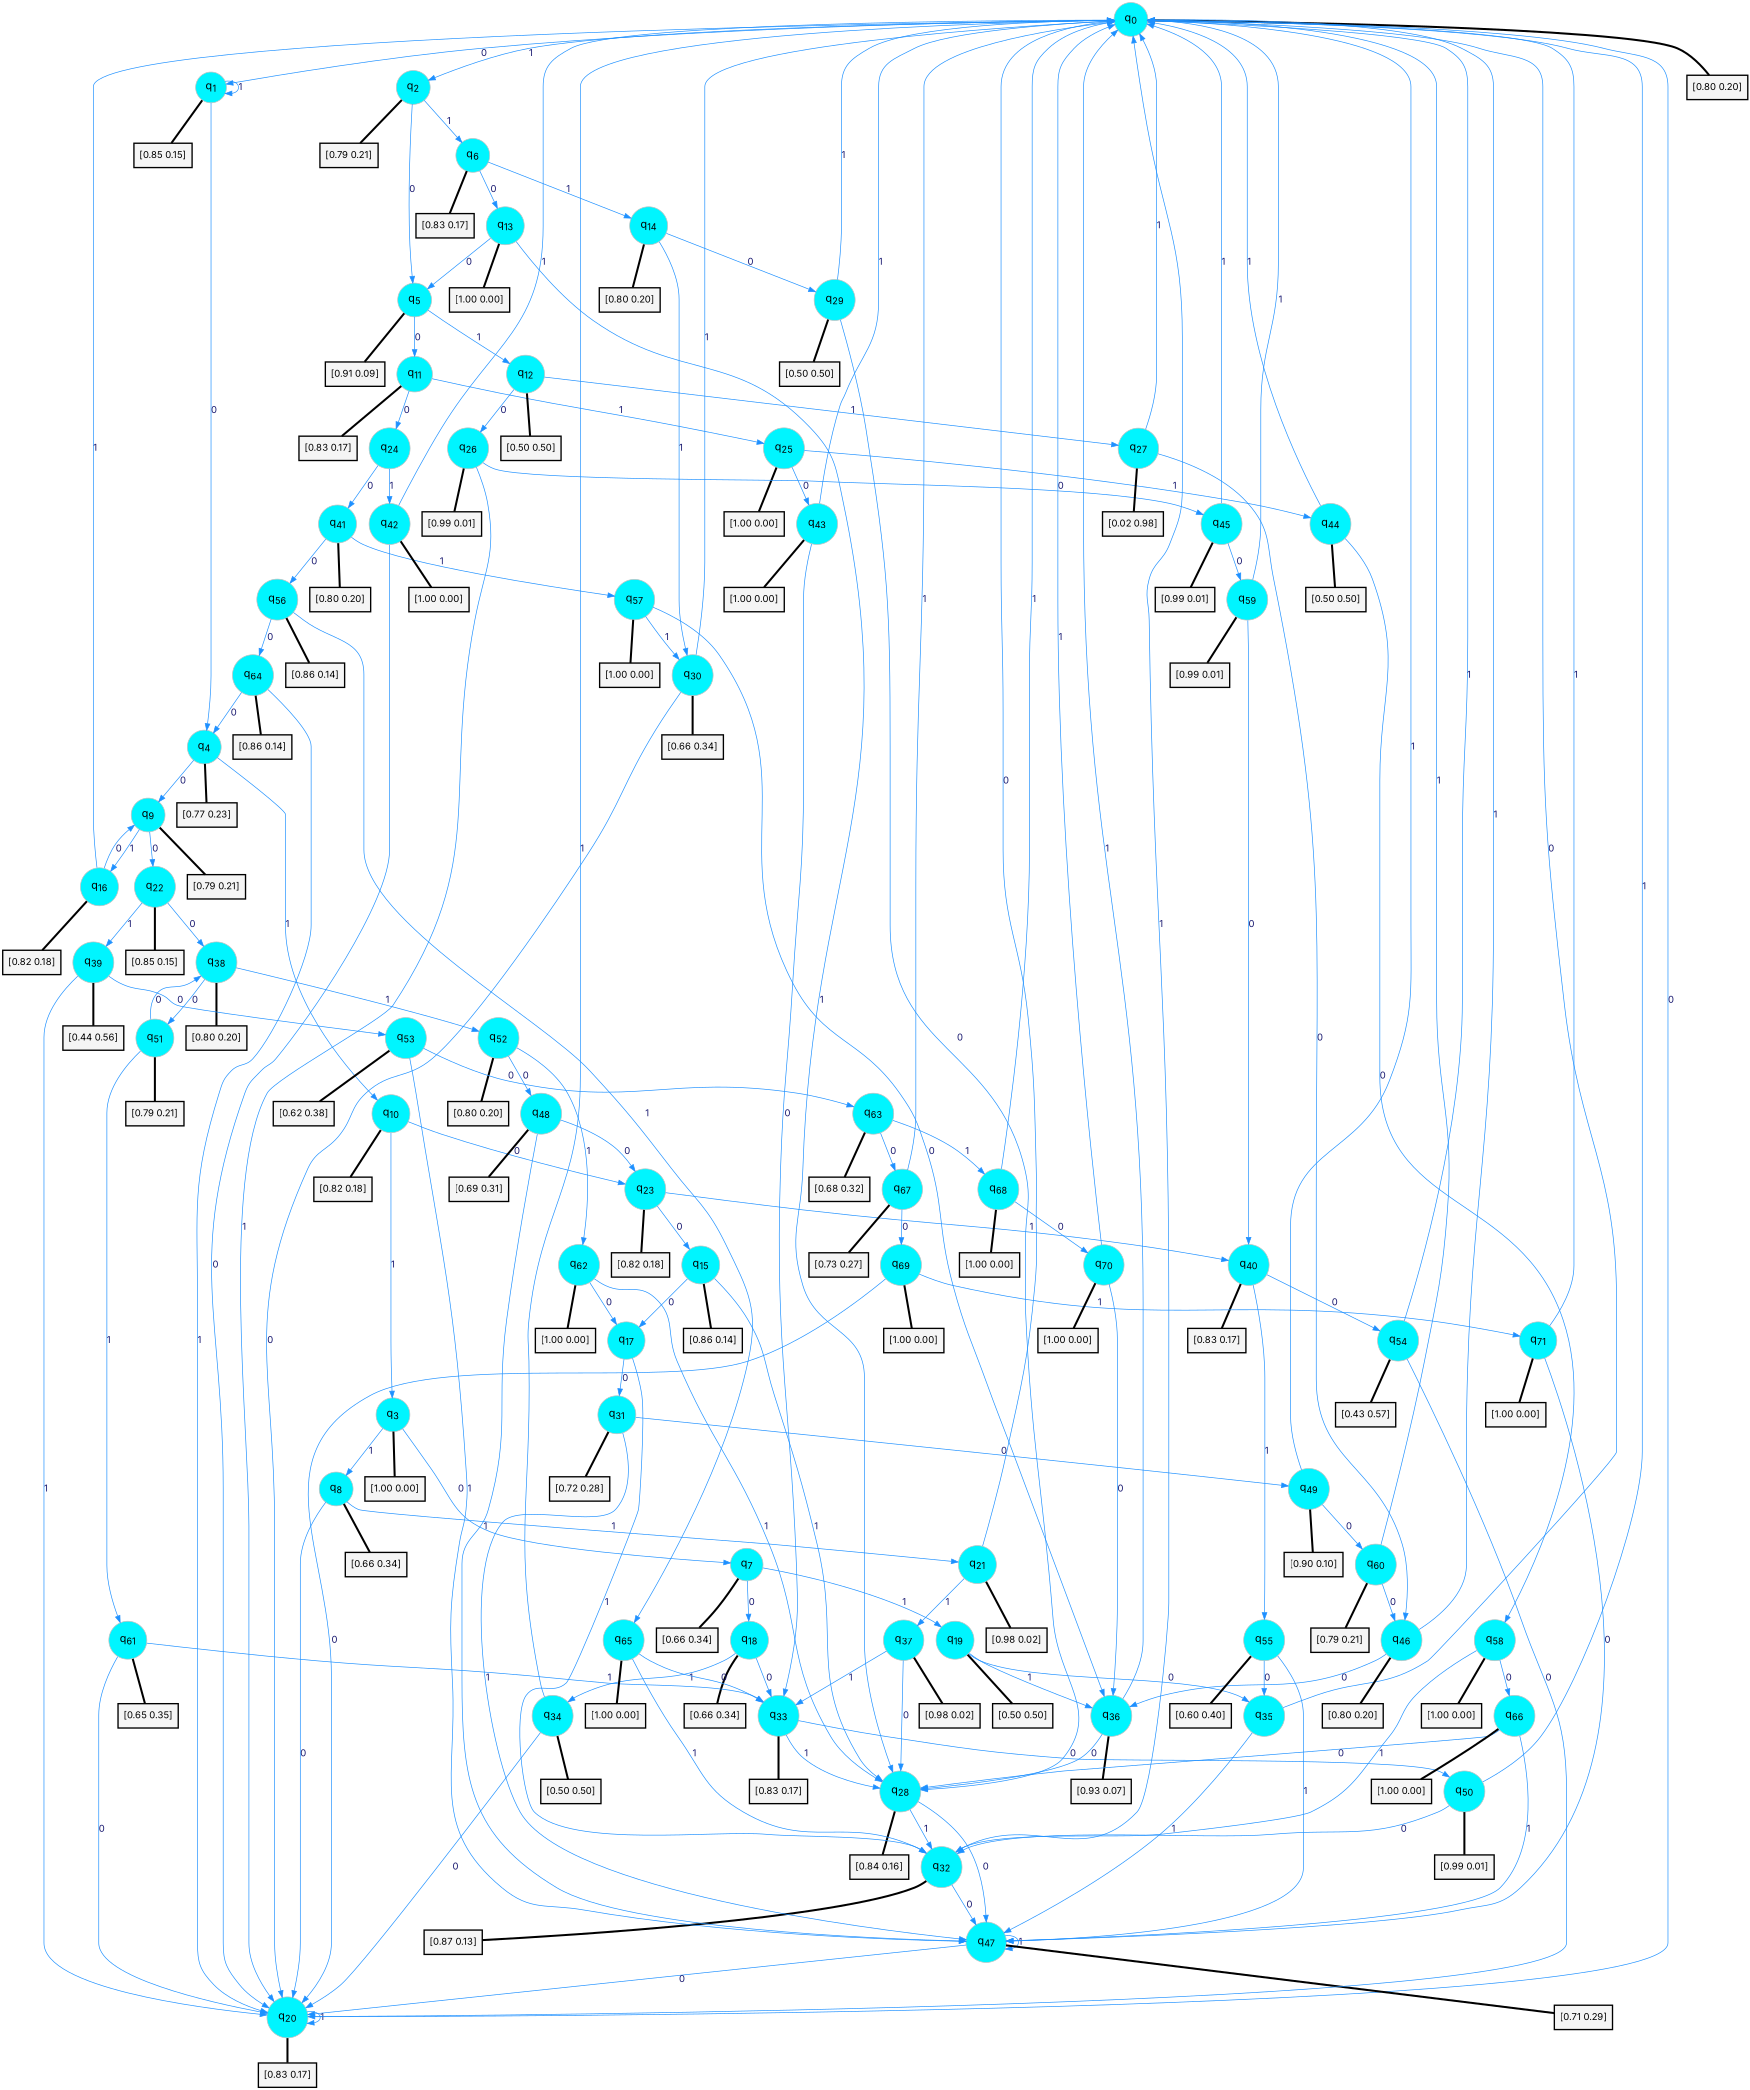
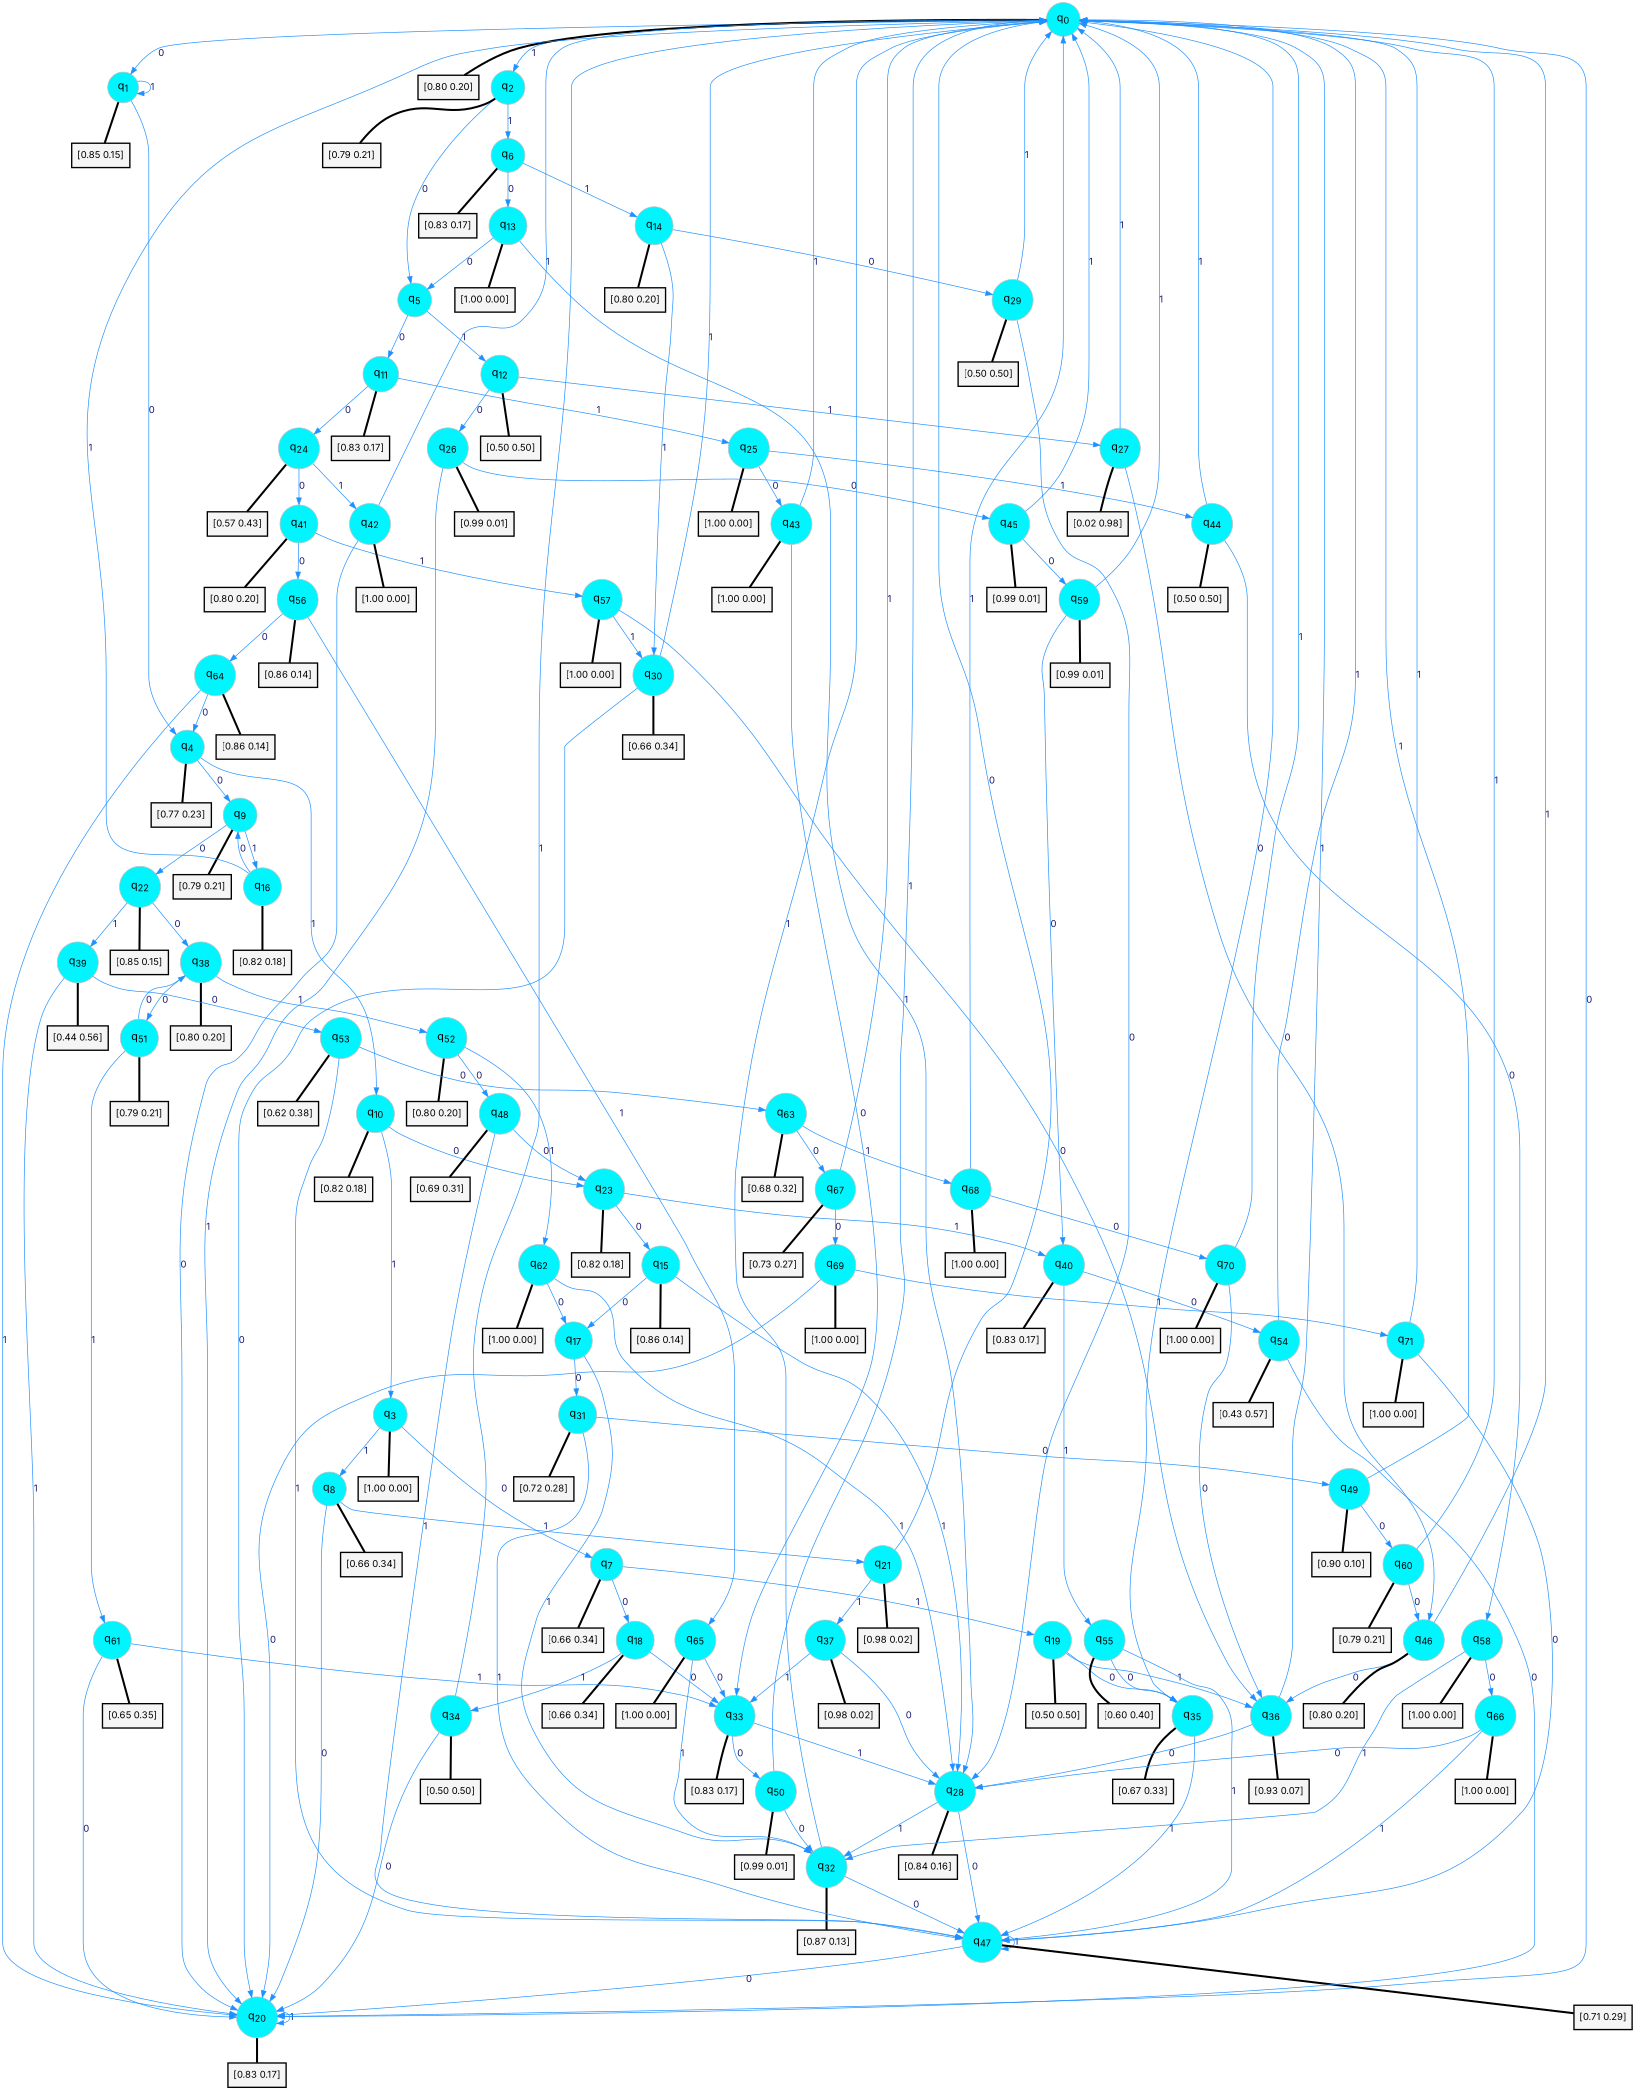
node "[0.91 0.09]": removed
node "[0.57 0.43]": added
node "[0.67 0.33]": added
